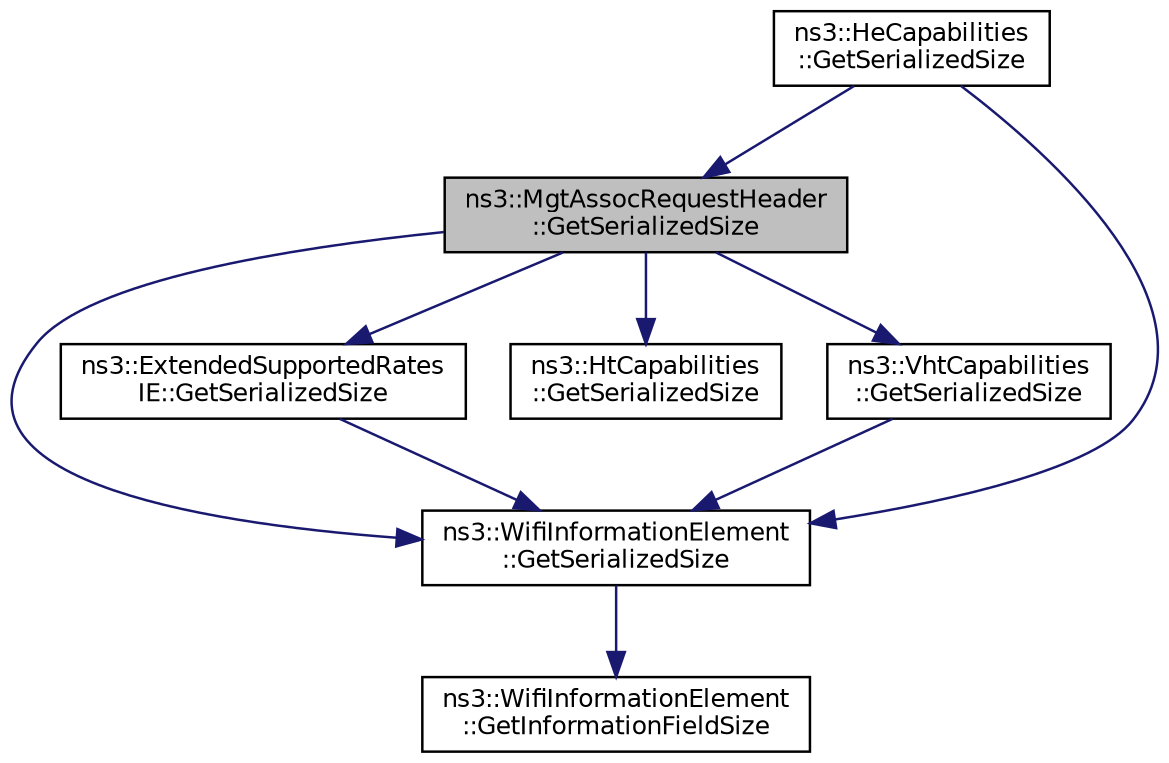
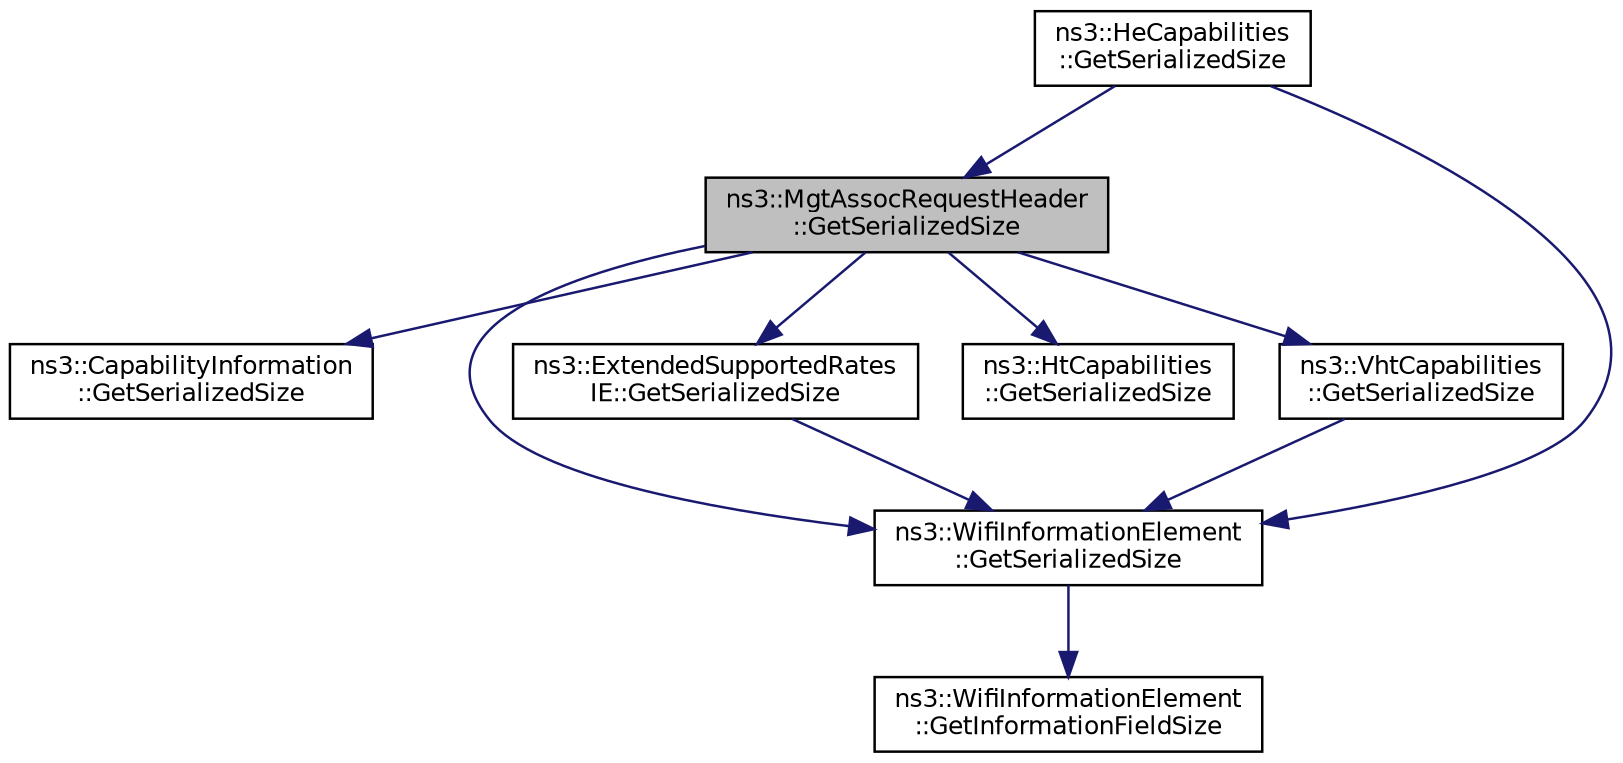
node "ns3::CapabilityInformation ::GetSerializedSize": added
